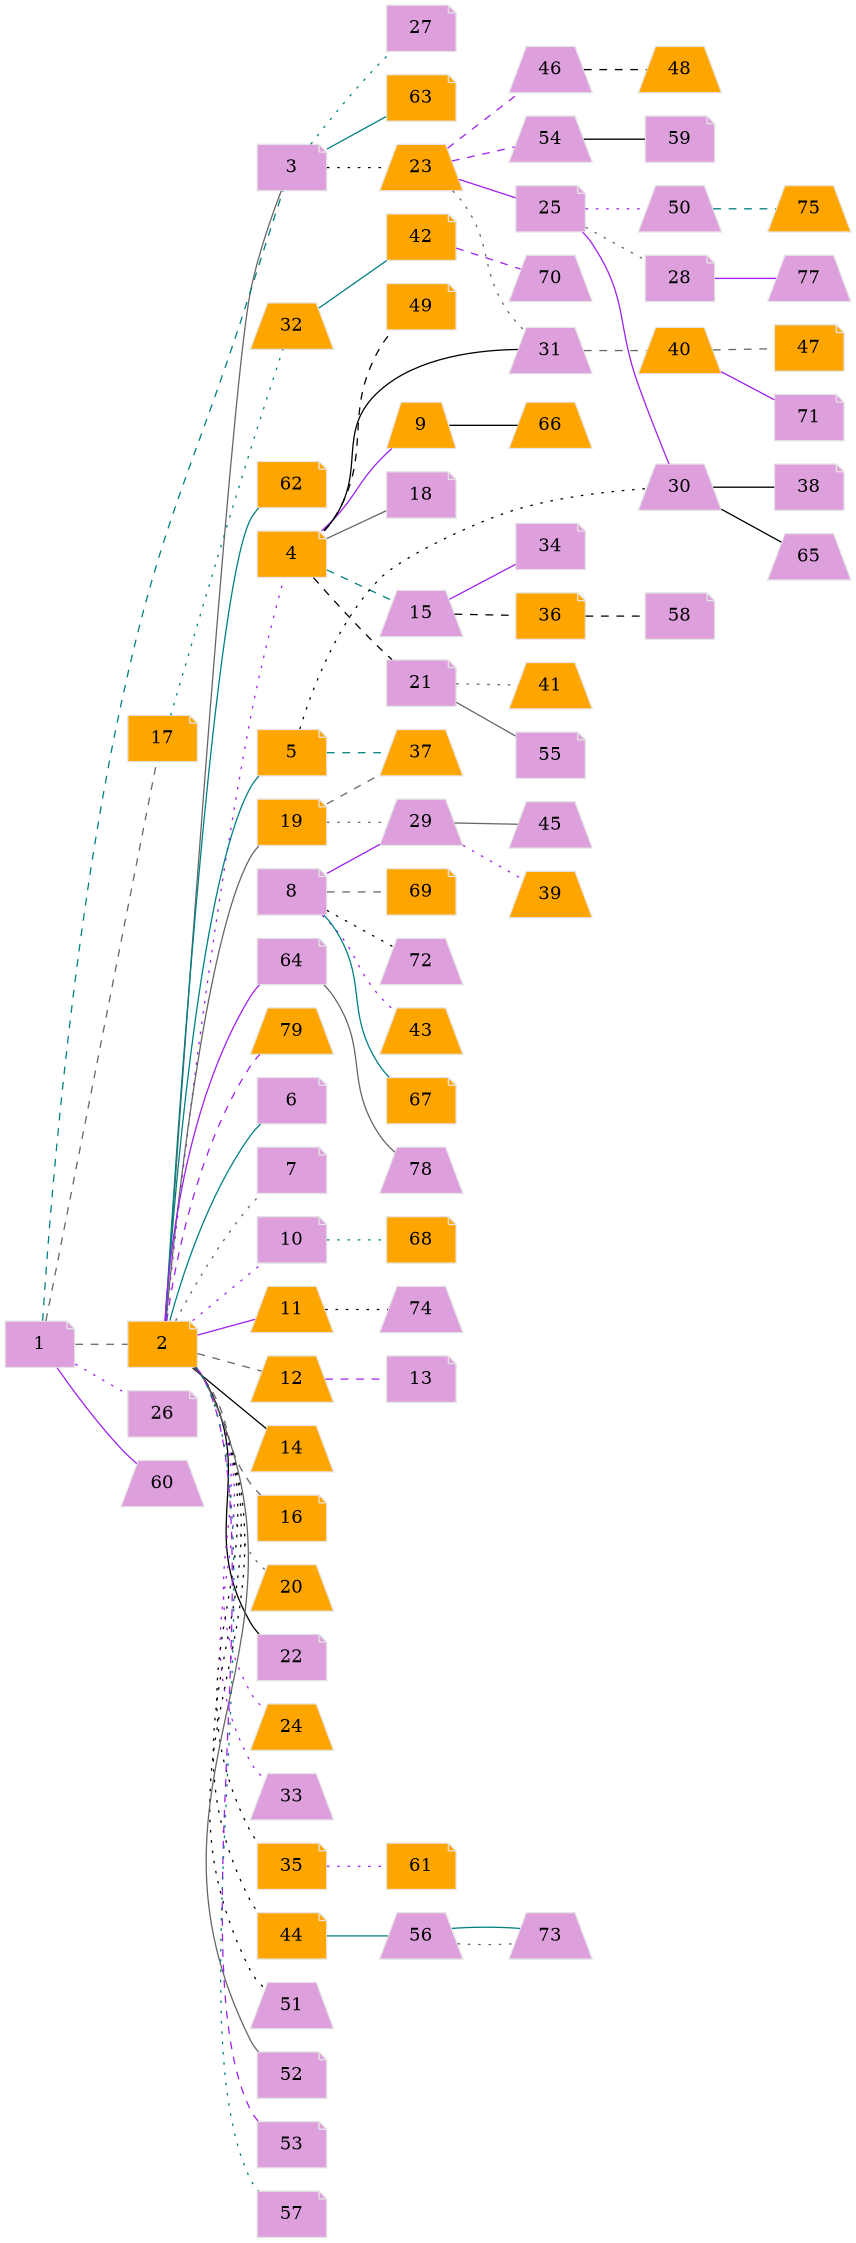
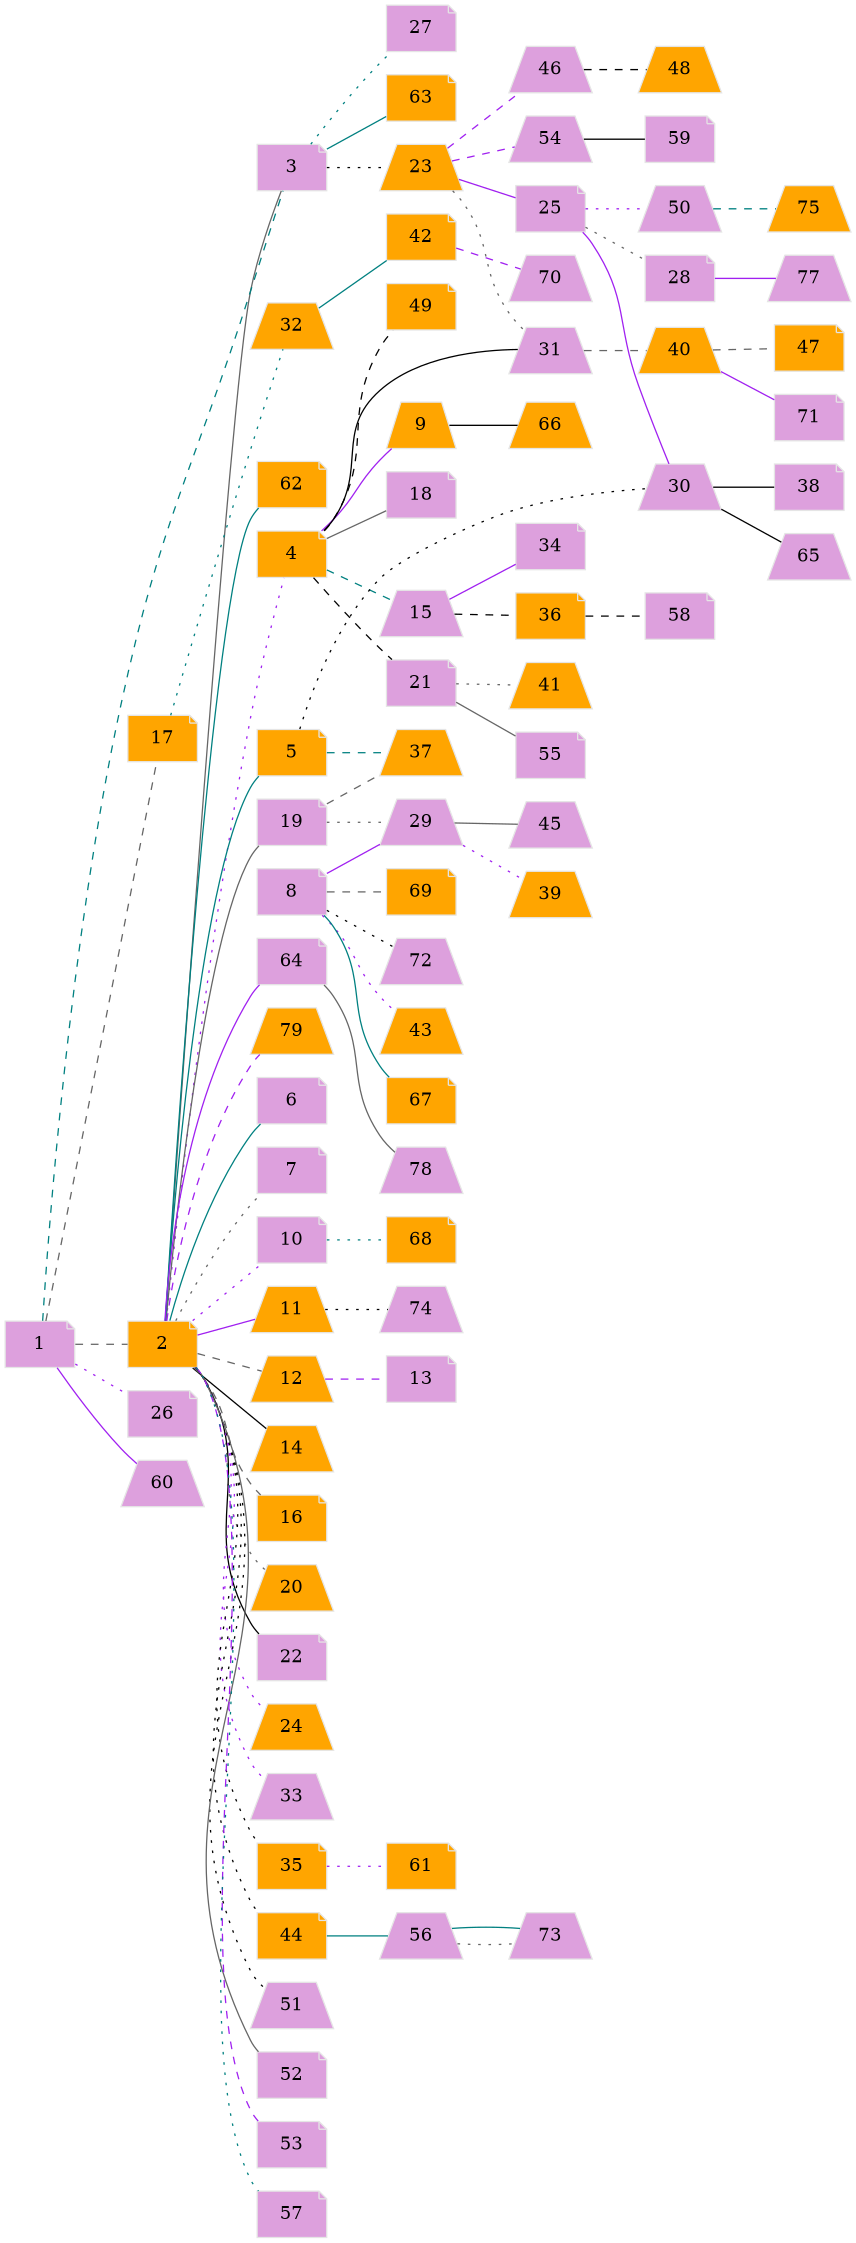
node "19": fillcolor orange -> plum
